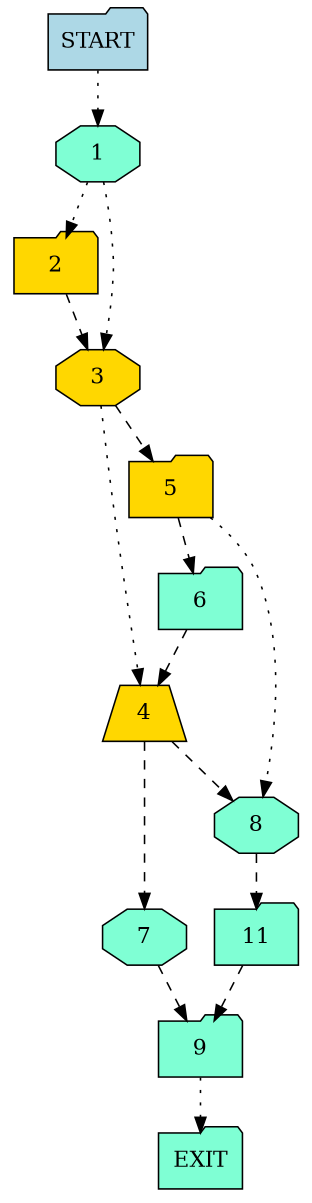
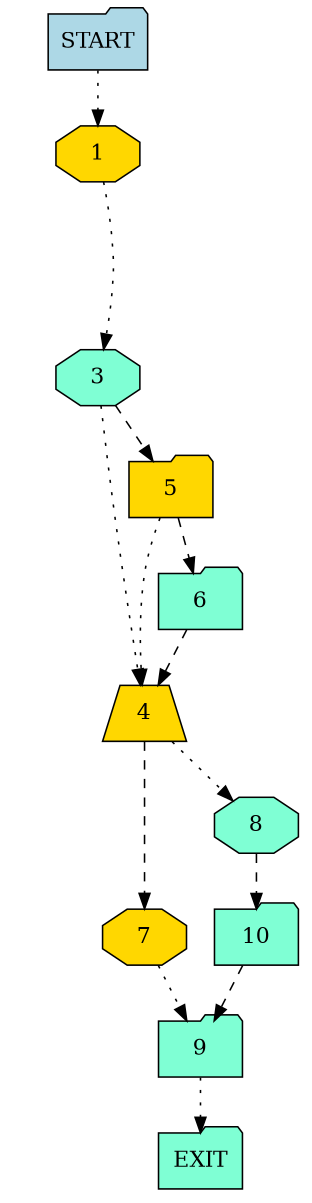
node "1": fillcolor aquamarine -> gold
node "2": removed
node "3": fillcolor gold -> aquamarine
edge "5" -> "8": now "5" -> "4"
edge "4" -> "8": style dashed -> dotted
node "7": fillcolor aquamarine -> gold
node "11": label "11" -> "10"
edge "7" -> "9": style dashed -> dotted
